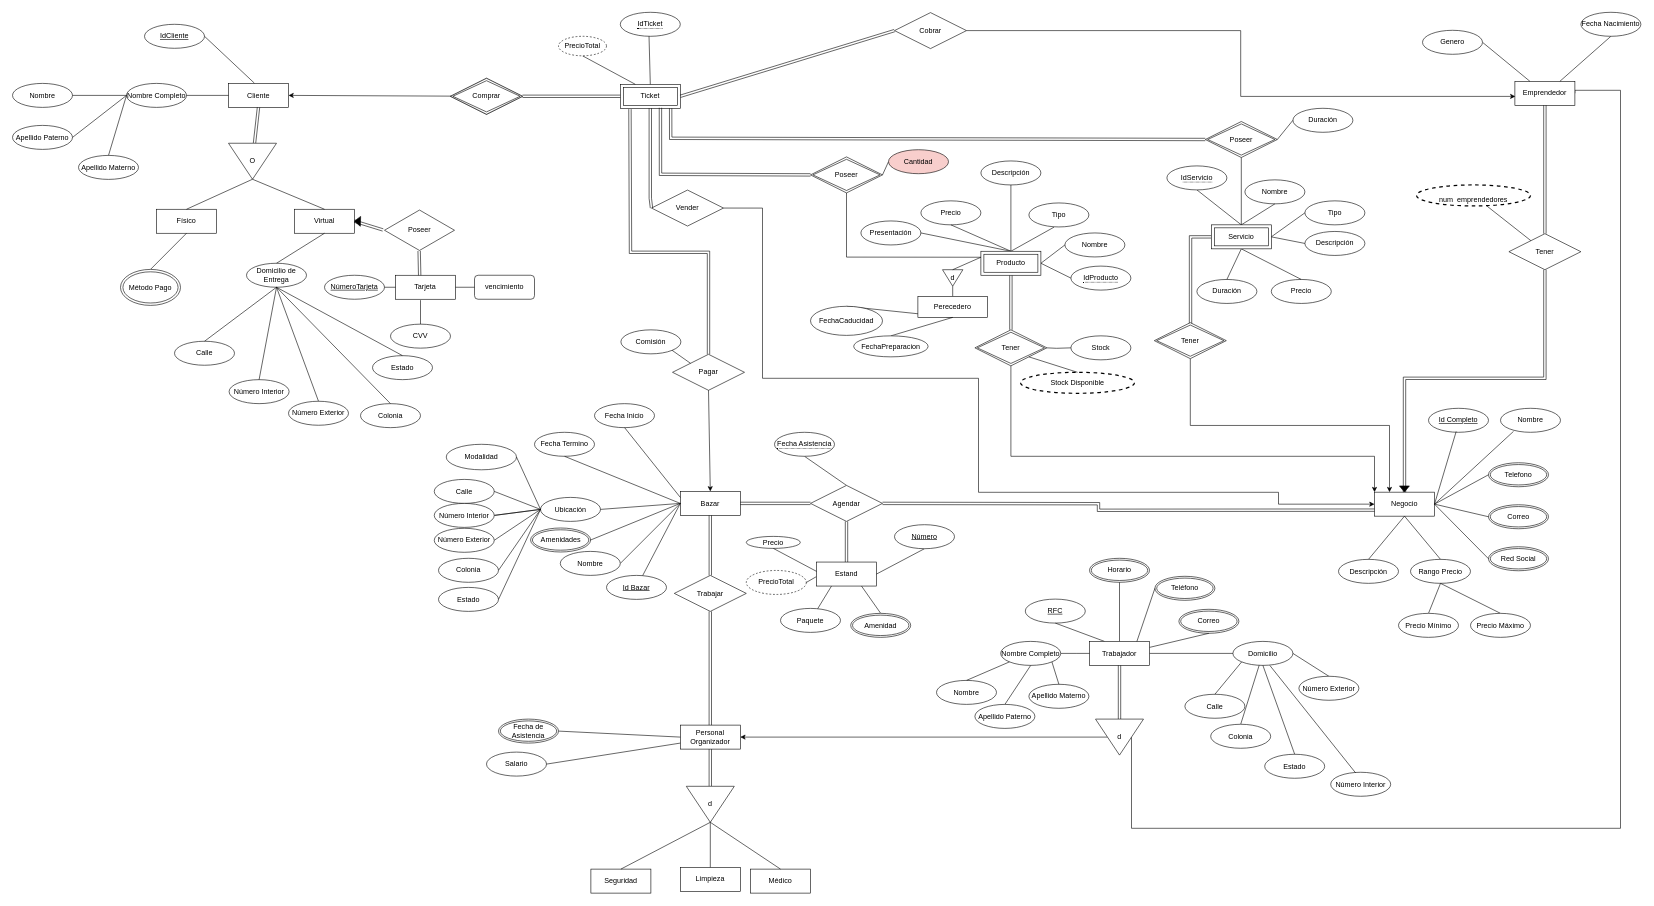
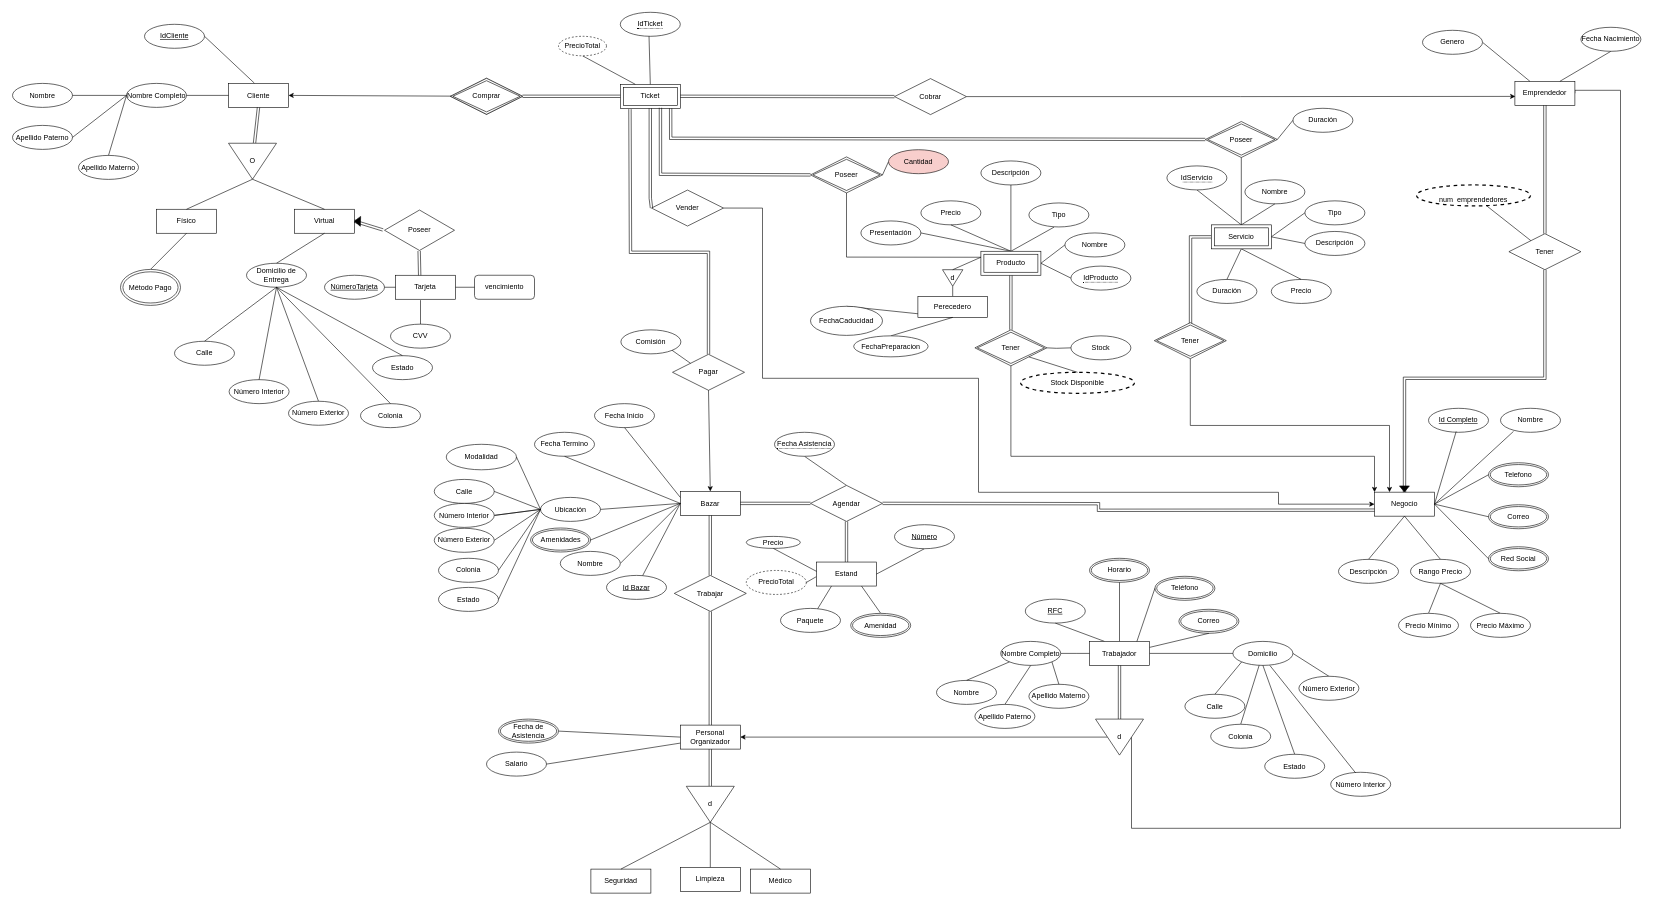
node "Fecha Nacimiento": moved (1611, 24) -> (1611, 39)
node "Cobrar": moved (930, 31) -> (930, 97)
